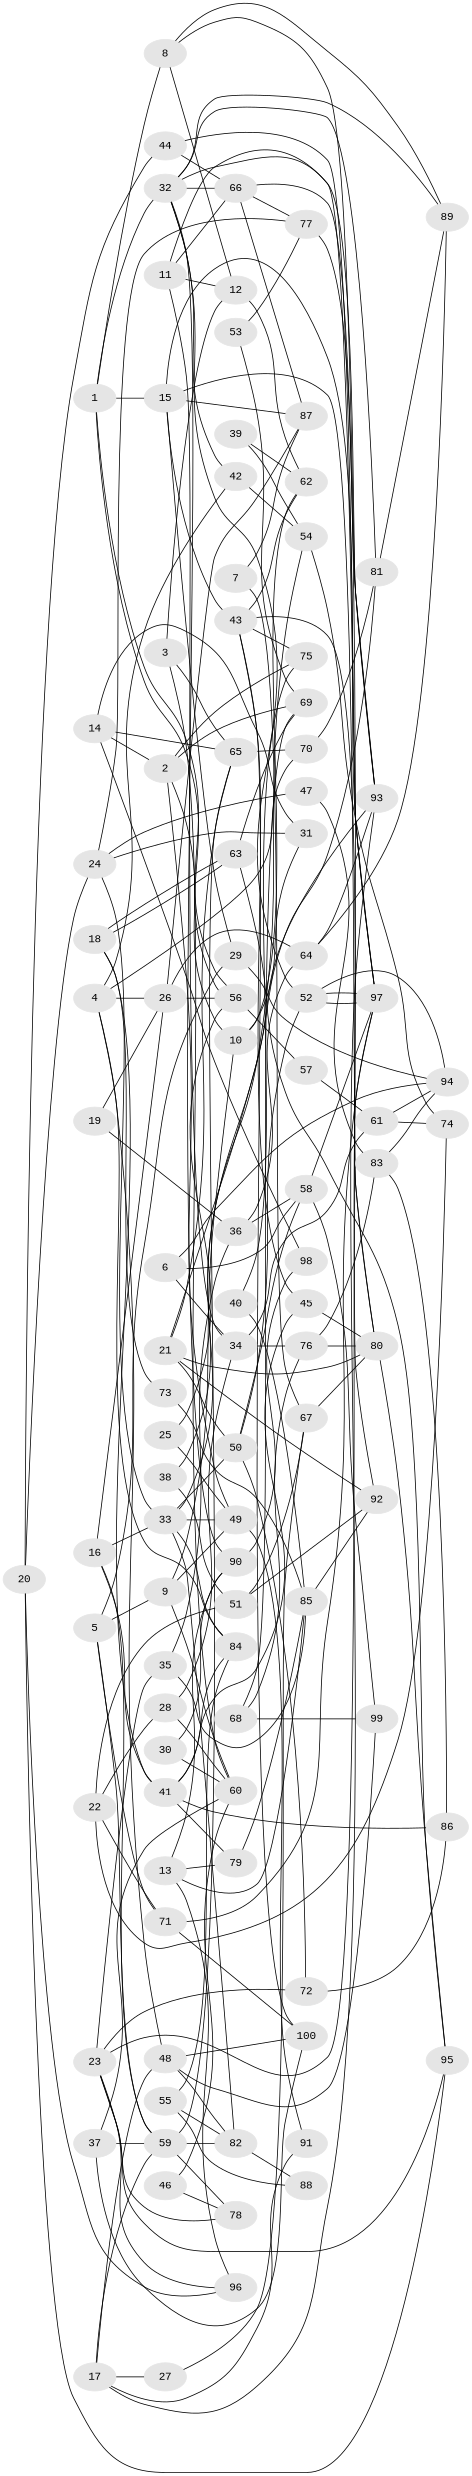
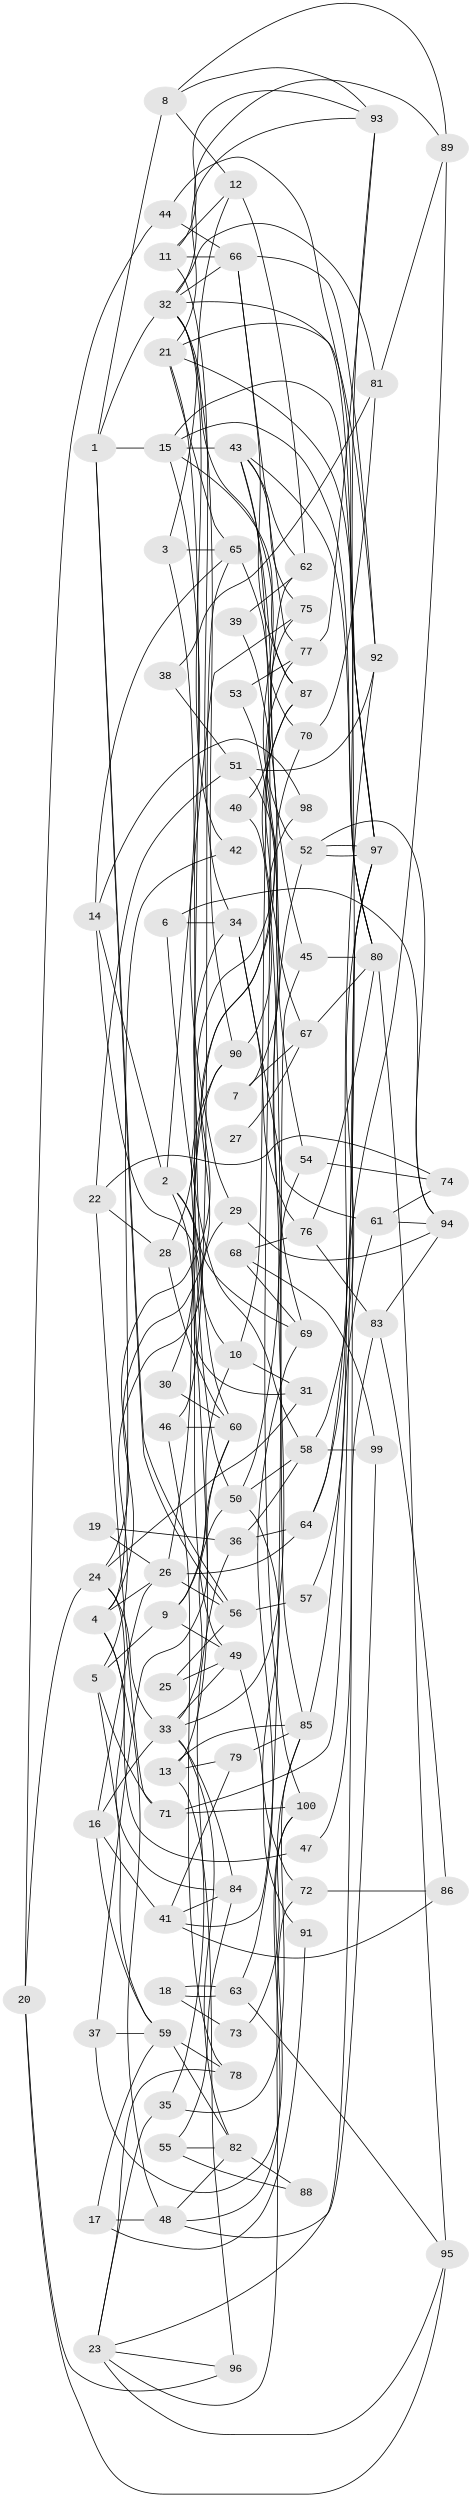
edge "42" -- "54": removed
edge "18" -- "41": removed
edge "65" -- "59": now "65" -- "46"
edge "93" -- "17": removed
edge "17" -- "27": removed
